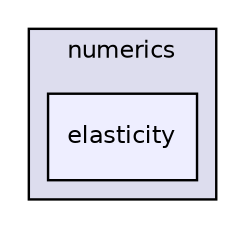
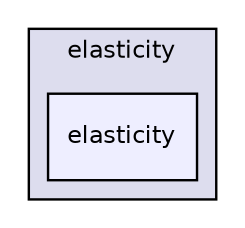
cluster "numerics": label "numerics" -> "elasticity"
